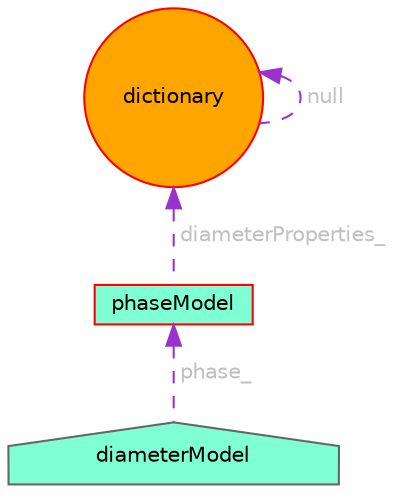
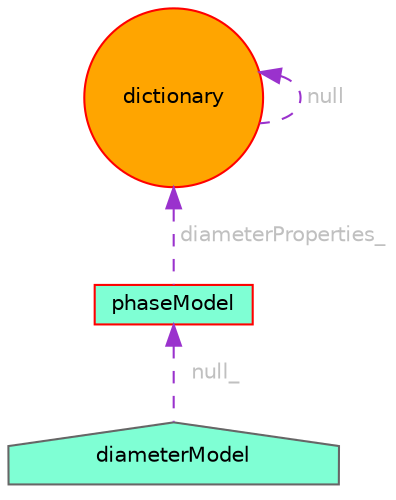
edge "diameterModel" -> "phaseModel": label " phase_" -> " null_"
